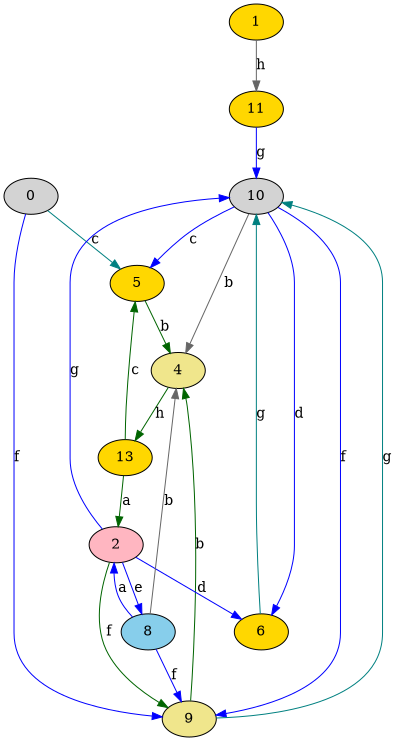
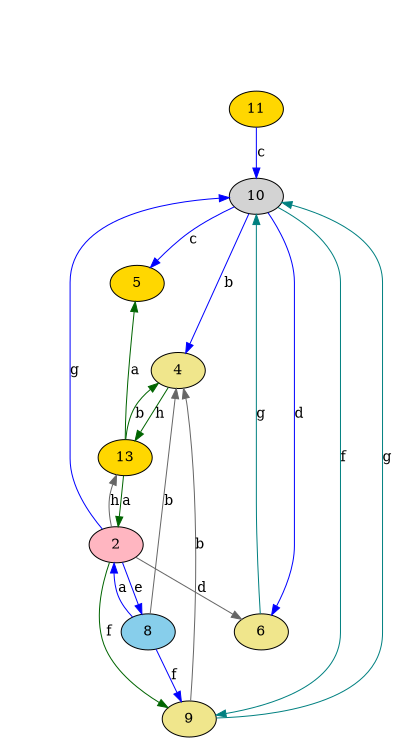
node "1": removed
edge "11" -> "10": label "g" -> "c"
node "0": removed
edge "10" -> "4": color gray40 -> blue
edge "5" -> "4": now "13" -> "4"
edge "13" -> "5": label "c" -> "a"
edge "10" -> "9": color blue -> teal
edge "2" -> "13": added, label "h"
edge "9" -> "4": color darkgreen -> gray40
edge "2" -> "6": color blue -> gray40
node "6": fillcolor gold -> khaki
